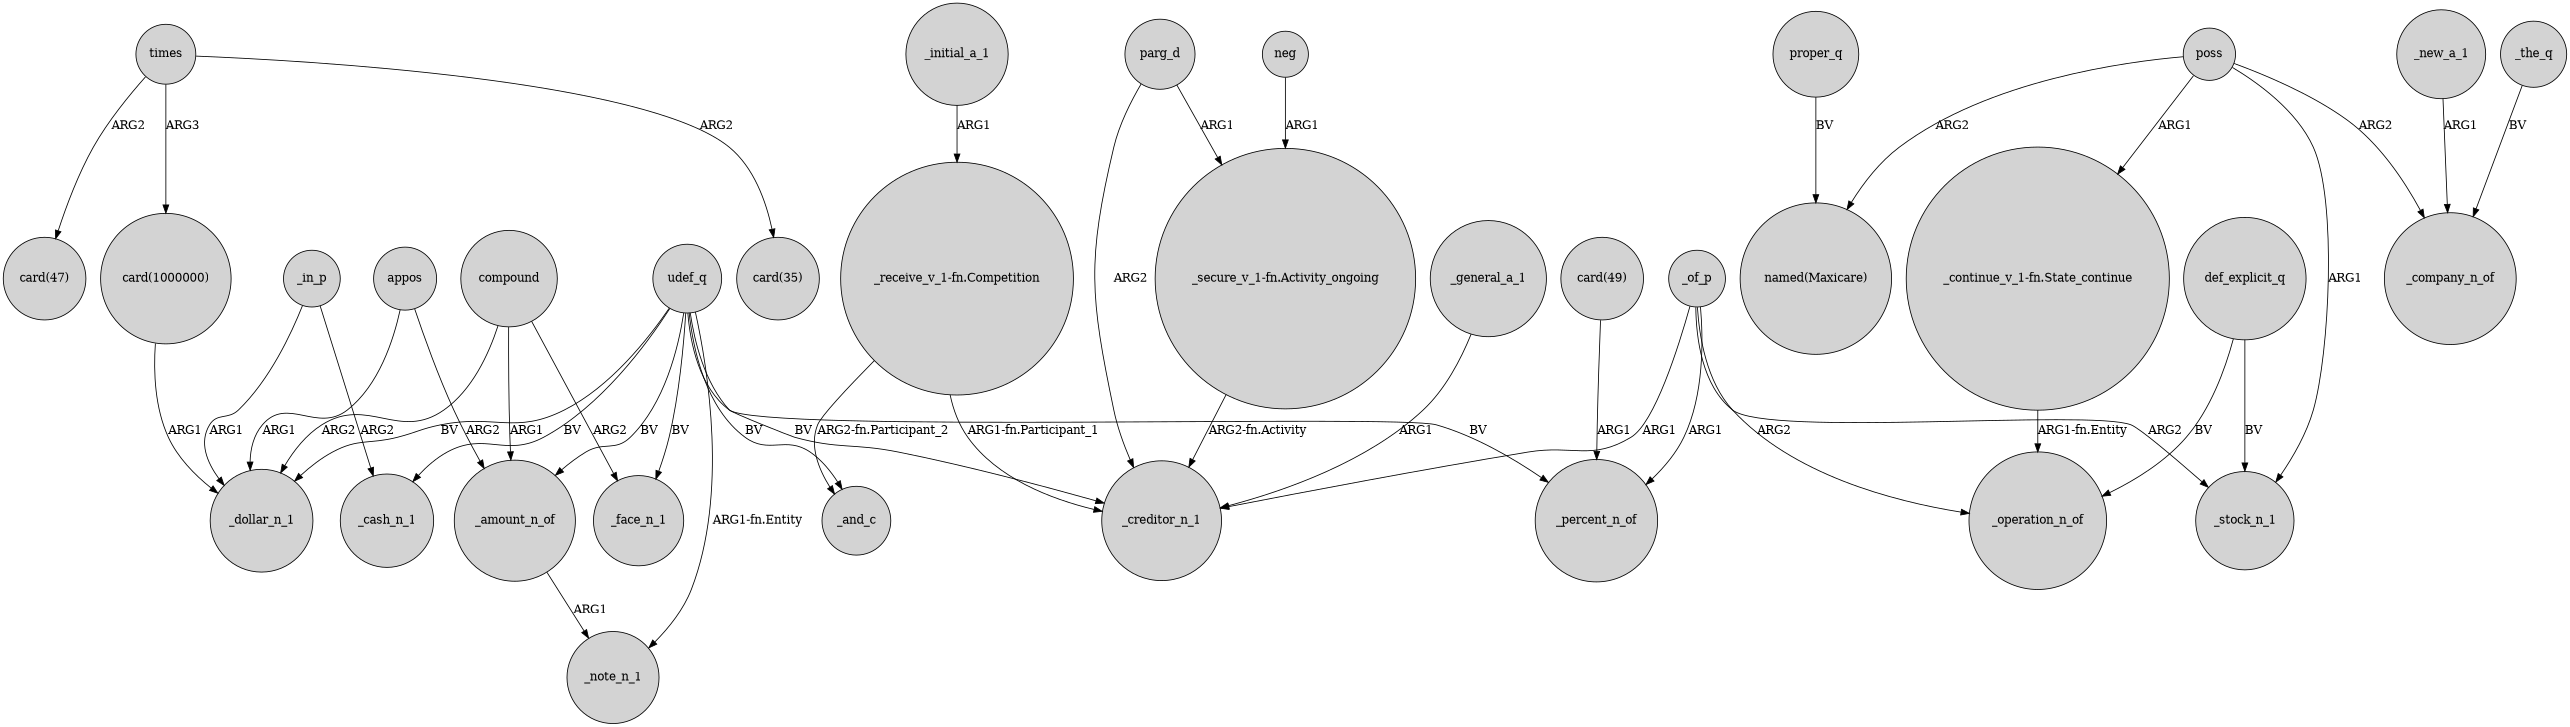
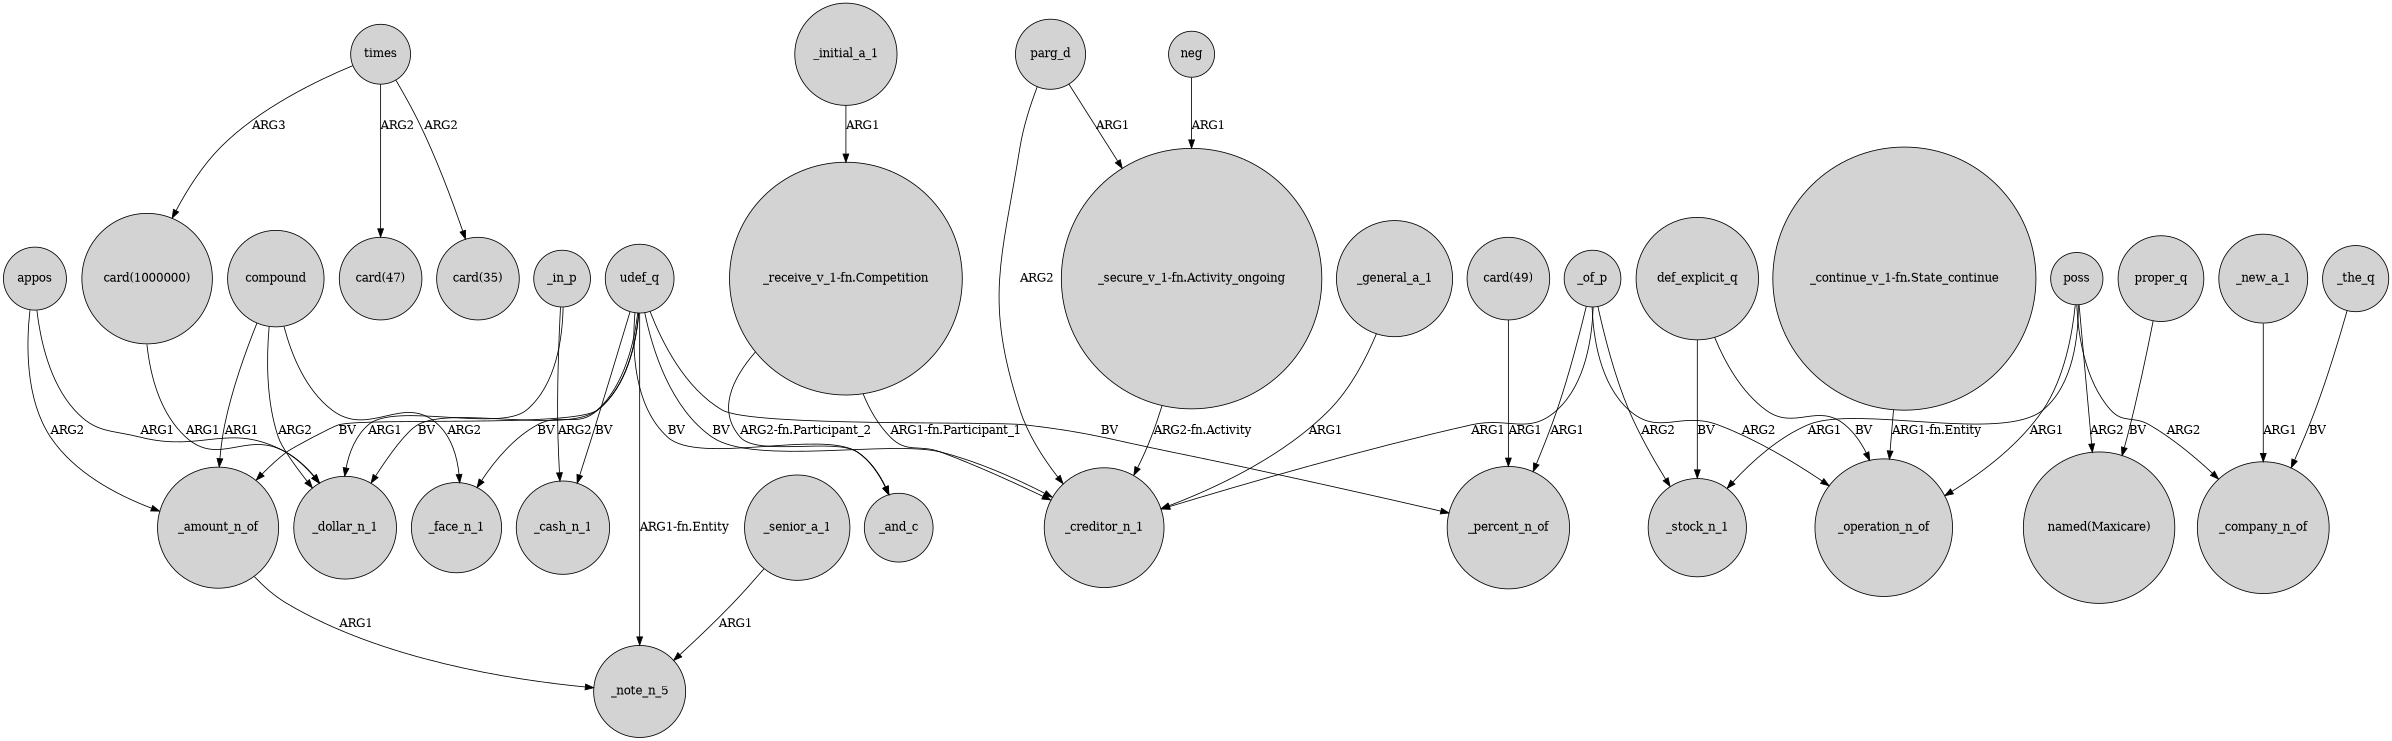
edge "poss" -> "_continue_v_1-fn.State_continue": now "poss" -> "_operation_n_of"
node "_senior_a_1": added
node "_note_n_1": label "_note_n_1" -> "_note_n_5"
